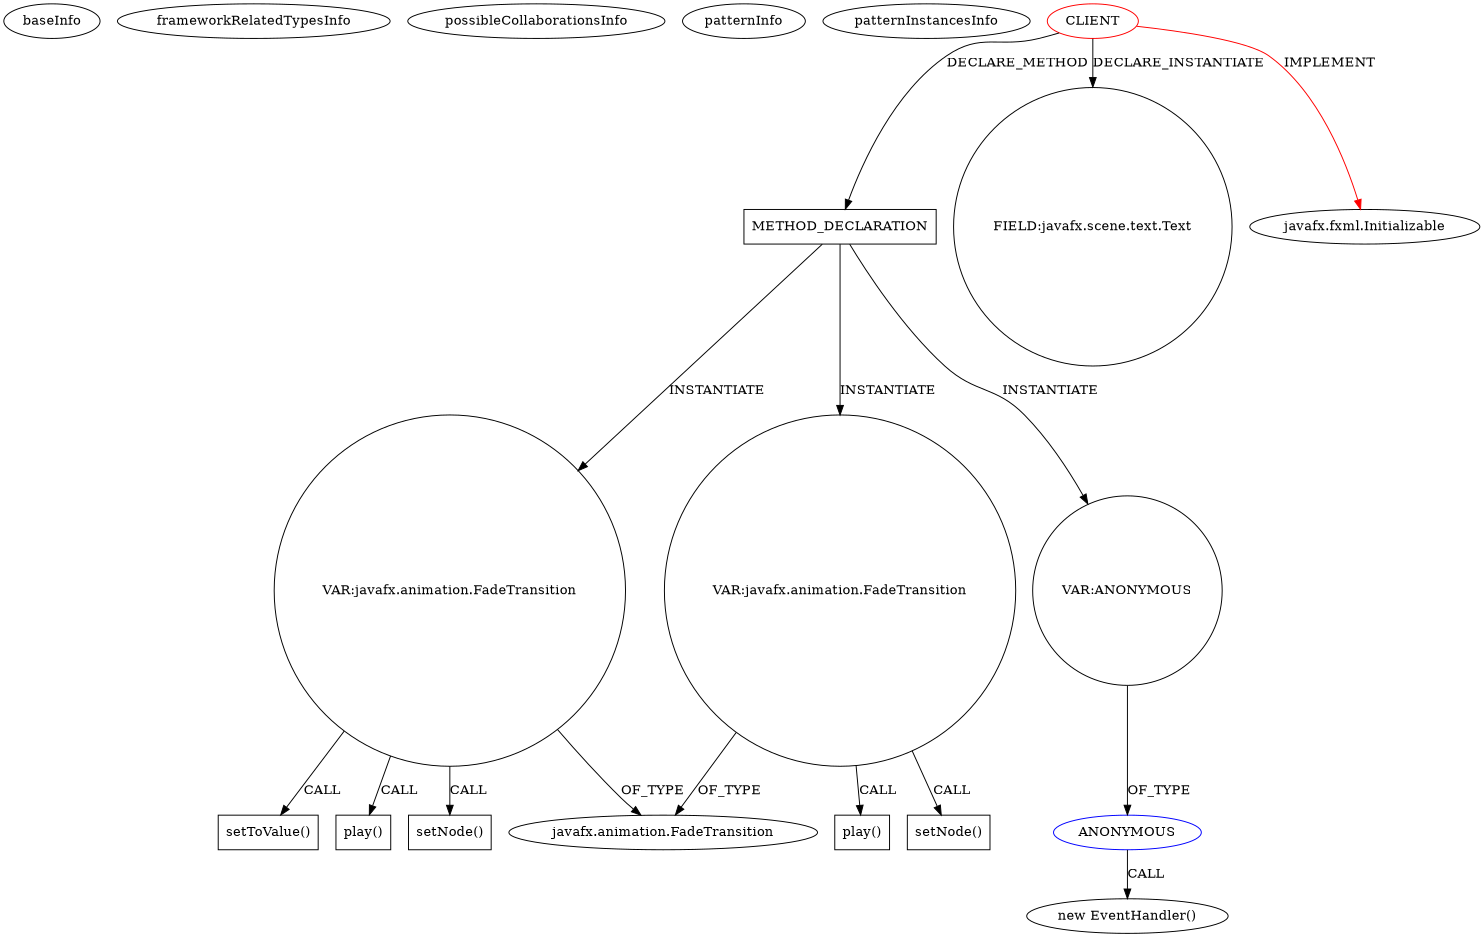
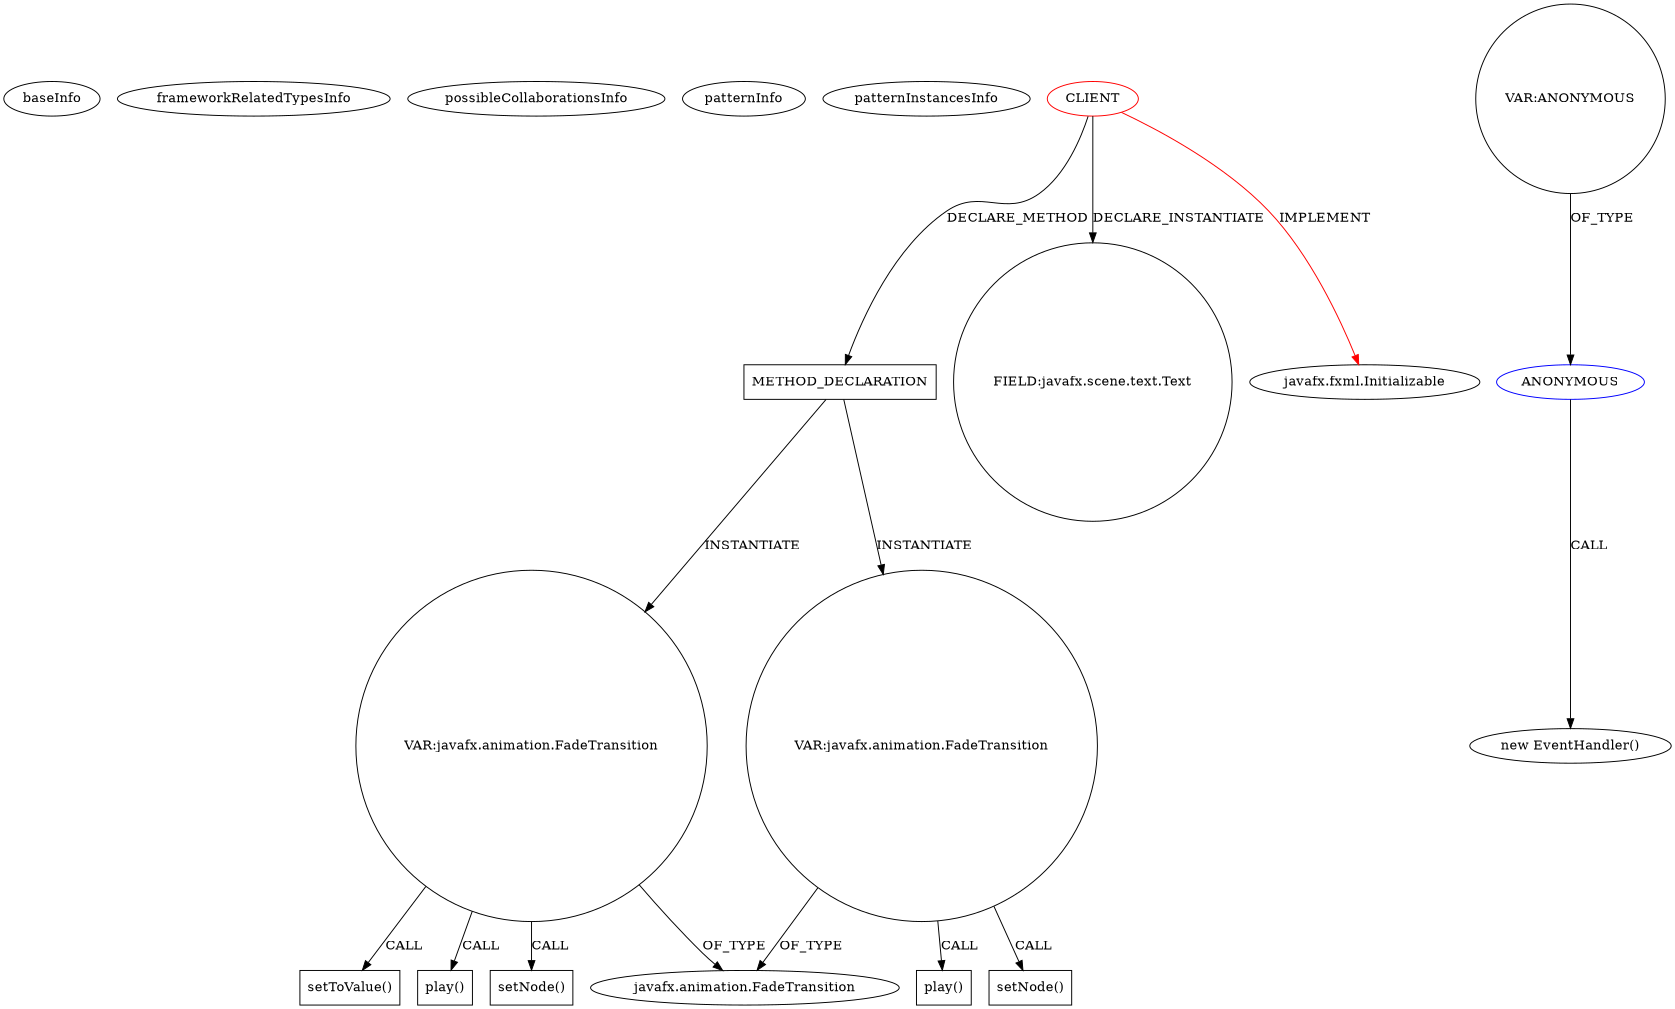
edge "METHOD_DECLARATION" -> "VAR:ANONYMOUS": removed, label "INSTANTIATE"
